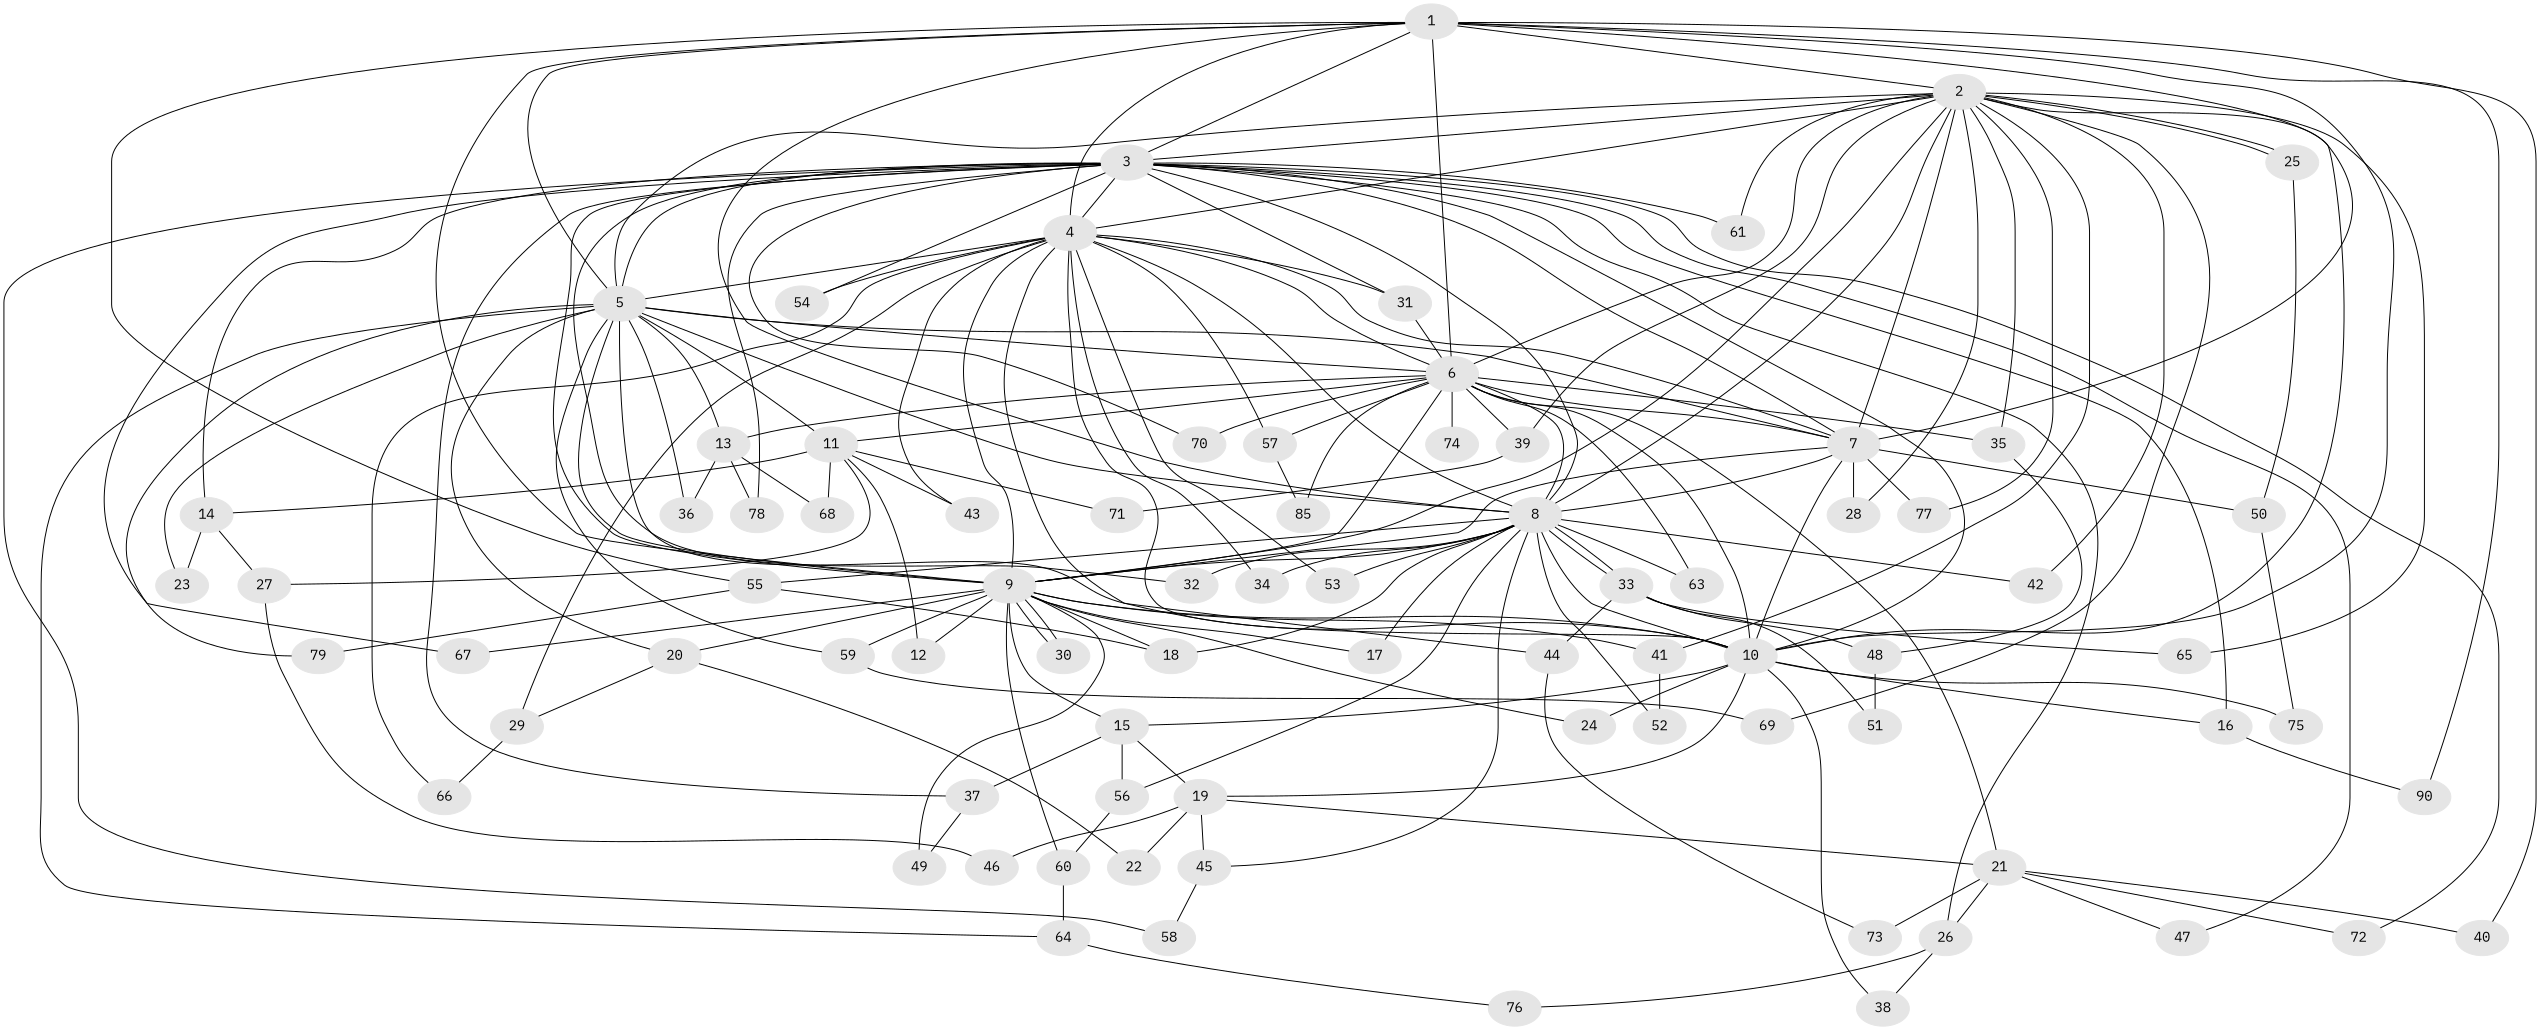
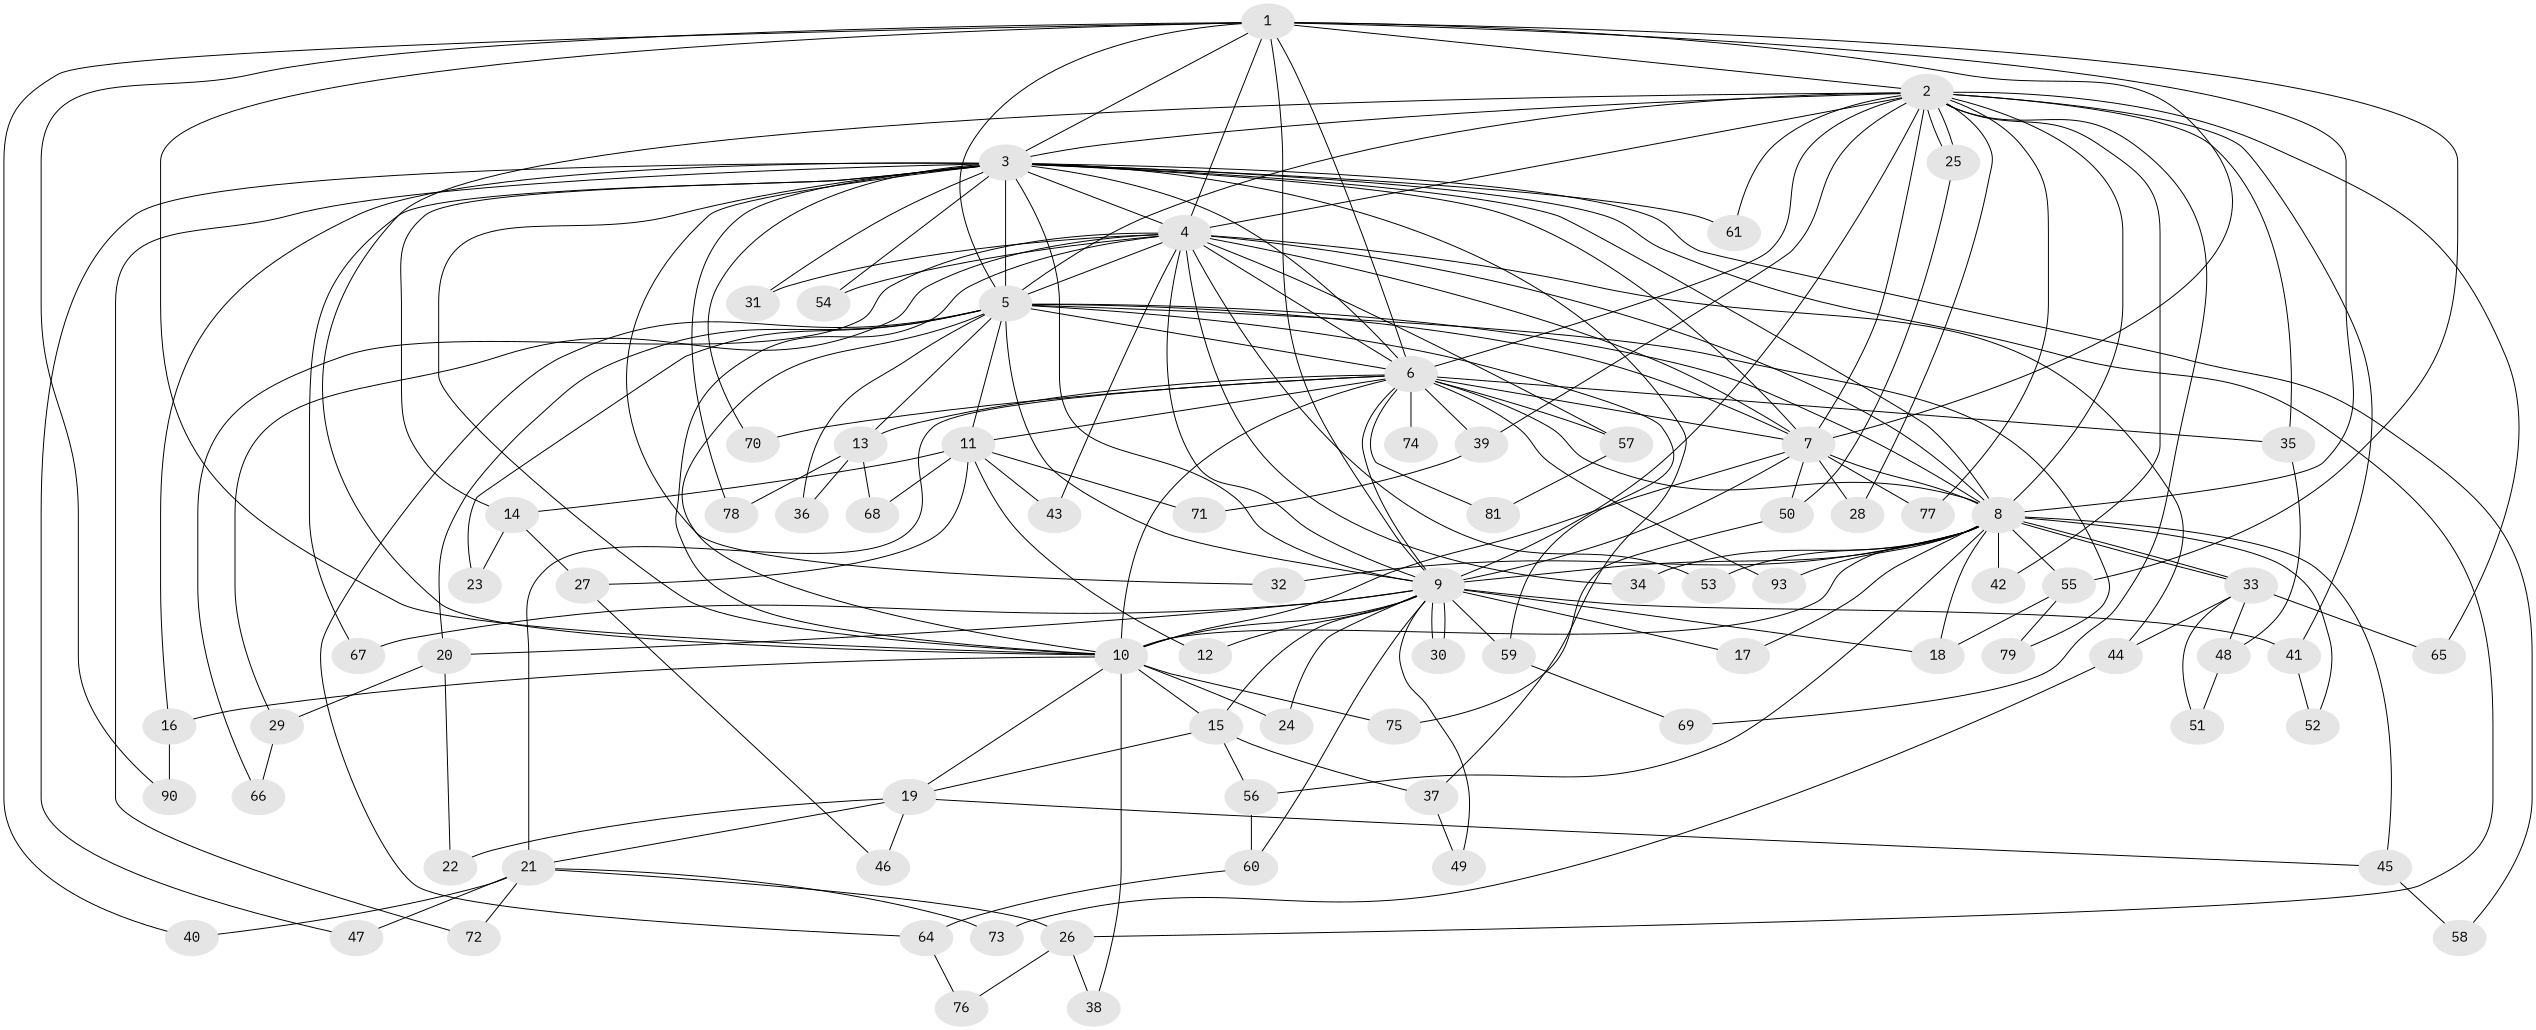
edge "31" -- "6": now "3" -- "6"
node "85": label "85" -> "81"
node "63": label "63" -> "93"
